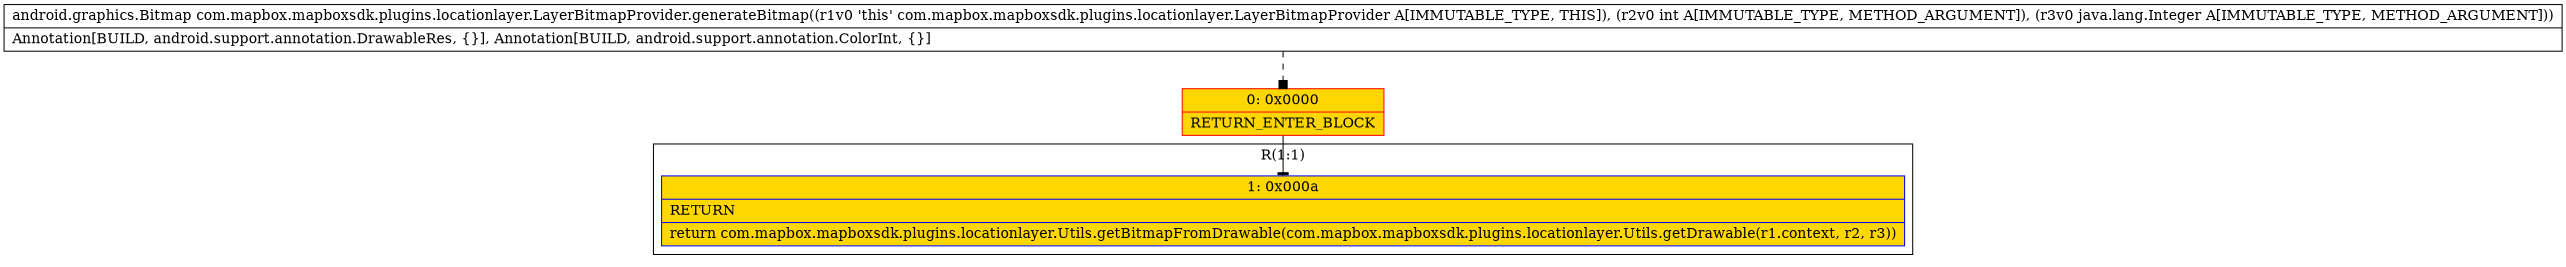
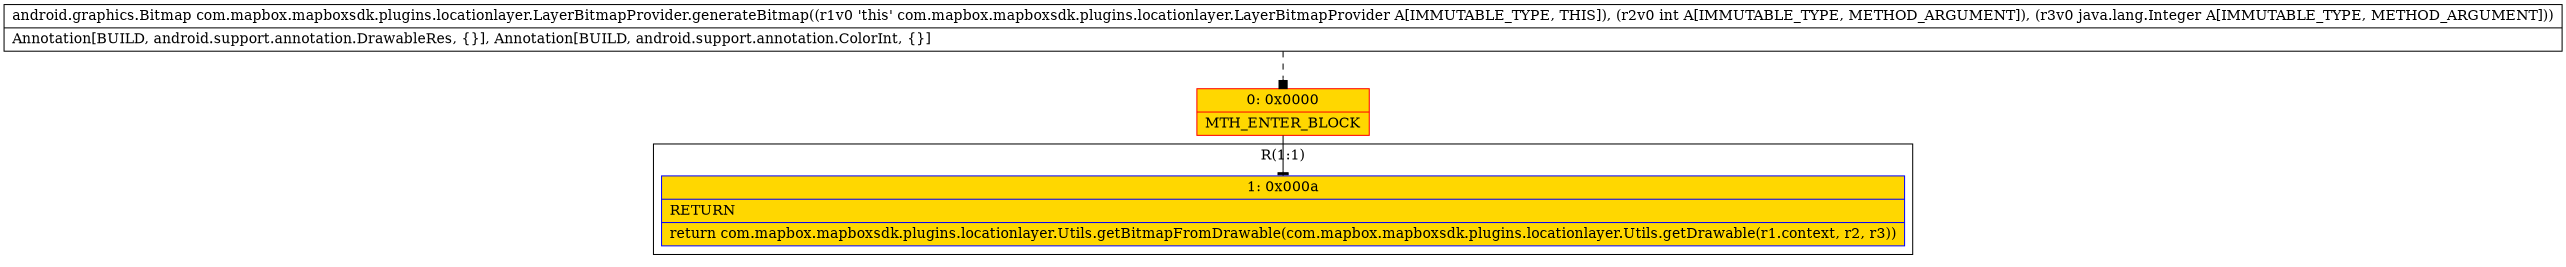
node "0: 0x0000": text "RETURN_ENTER_BLOCK" -> "MTH_ENTER_BLOCK"
